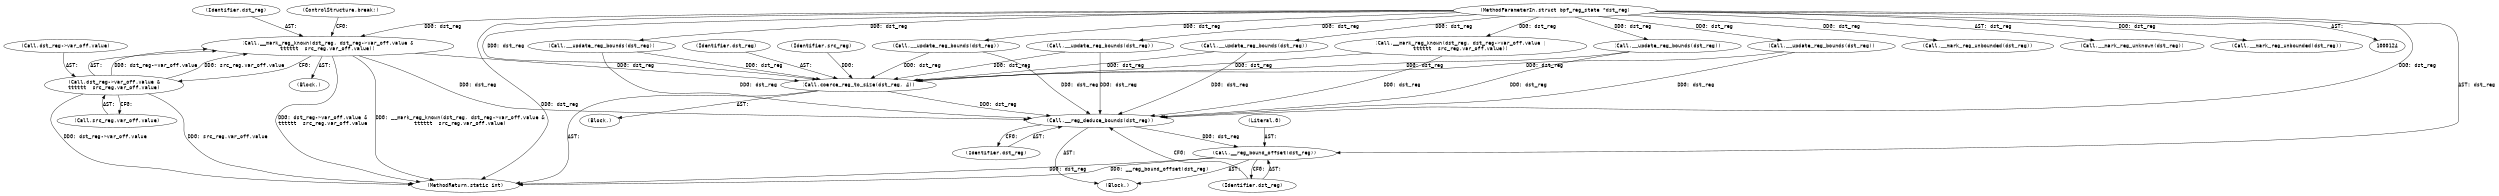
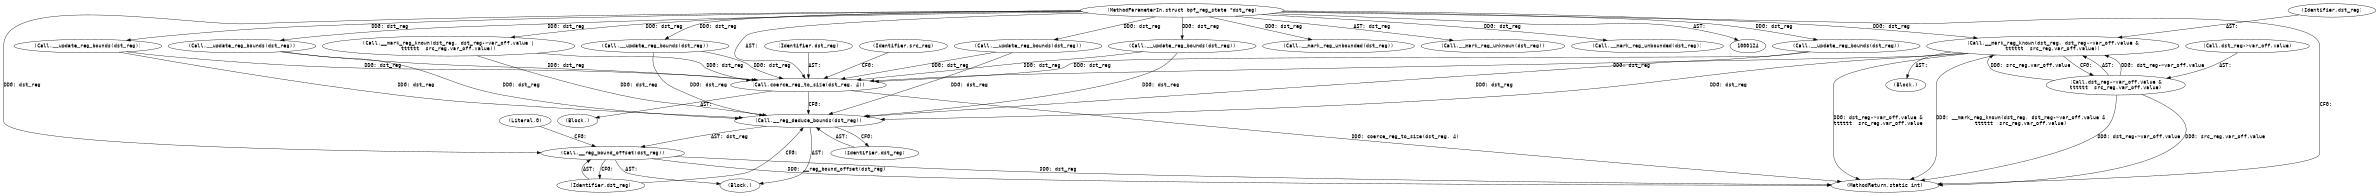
node "(ControlStructure,break;)": removed
edge "(MethodParameterIn,struct bpf_reg_state *dst_reg)" -> "(Call,coerce_reg_to_size(dst_reg, 4))": label "DDG: dst_reg" -> "AST: "
edge "(Identifier,src_reg)" -> "(Call,coerce_reg_to_size(dst_reg, 4))": label "DDG: " -> "CFG: "
edge "(MethodParameterIn,struct bpf_reg_state *dst_reg)" -> "(Call,__reg_bound_offset(dst_reg))": label "AST: dst_reg" -> "DDG: dst_reg"
edge "(MethodParameterIn,struct bpf_reg_state *dst_reg)" -> "(Call,__reg_deduce_bounds(dst_reg))": removed, label "DDG: dst_reg"
edge "(MethodParameterIn,struct bpf_reg_state *dst_reg)" -> "(MethodReturn,static int)": label "DDG: dst_reg" -> "CFG: "
edge "(Call,coerce_reg_to_size(dst_reg, 4))" -> "(Call,__reg_deduce_bounds(dst_reg))": label "DDG: dst_reg" -> "CFG: "
node "(Call,src_reg.var_off.value)": removed
edge "(Call,coerce_reg_to_size(dst_reg, 4))" -> "(MethodReturn,static int)": label "AST: " -> "DDG: coerce_reg_to_size(dst_reg, 4)"
edge "(Call,__reg_deduce_bounds(dst_reg))" -> "(Call,__reg_bound_offset(dst_reg))": label "DDG: dst_reg" -> "AST: dst_reg"
edge "(Literal,0)" -> "(Call,__reg_bound_offset(dst_reg))": label "AST: " -> "CFG: "
